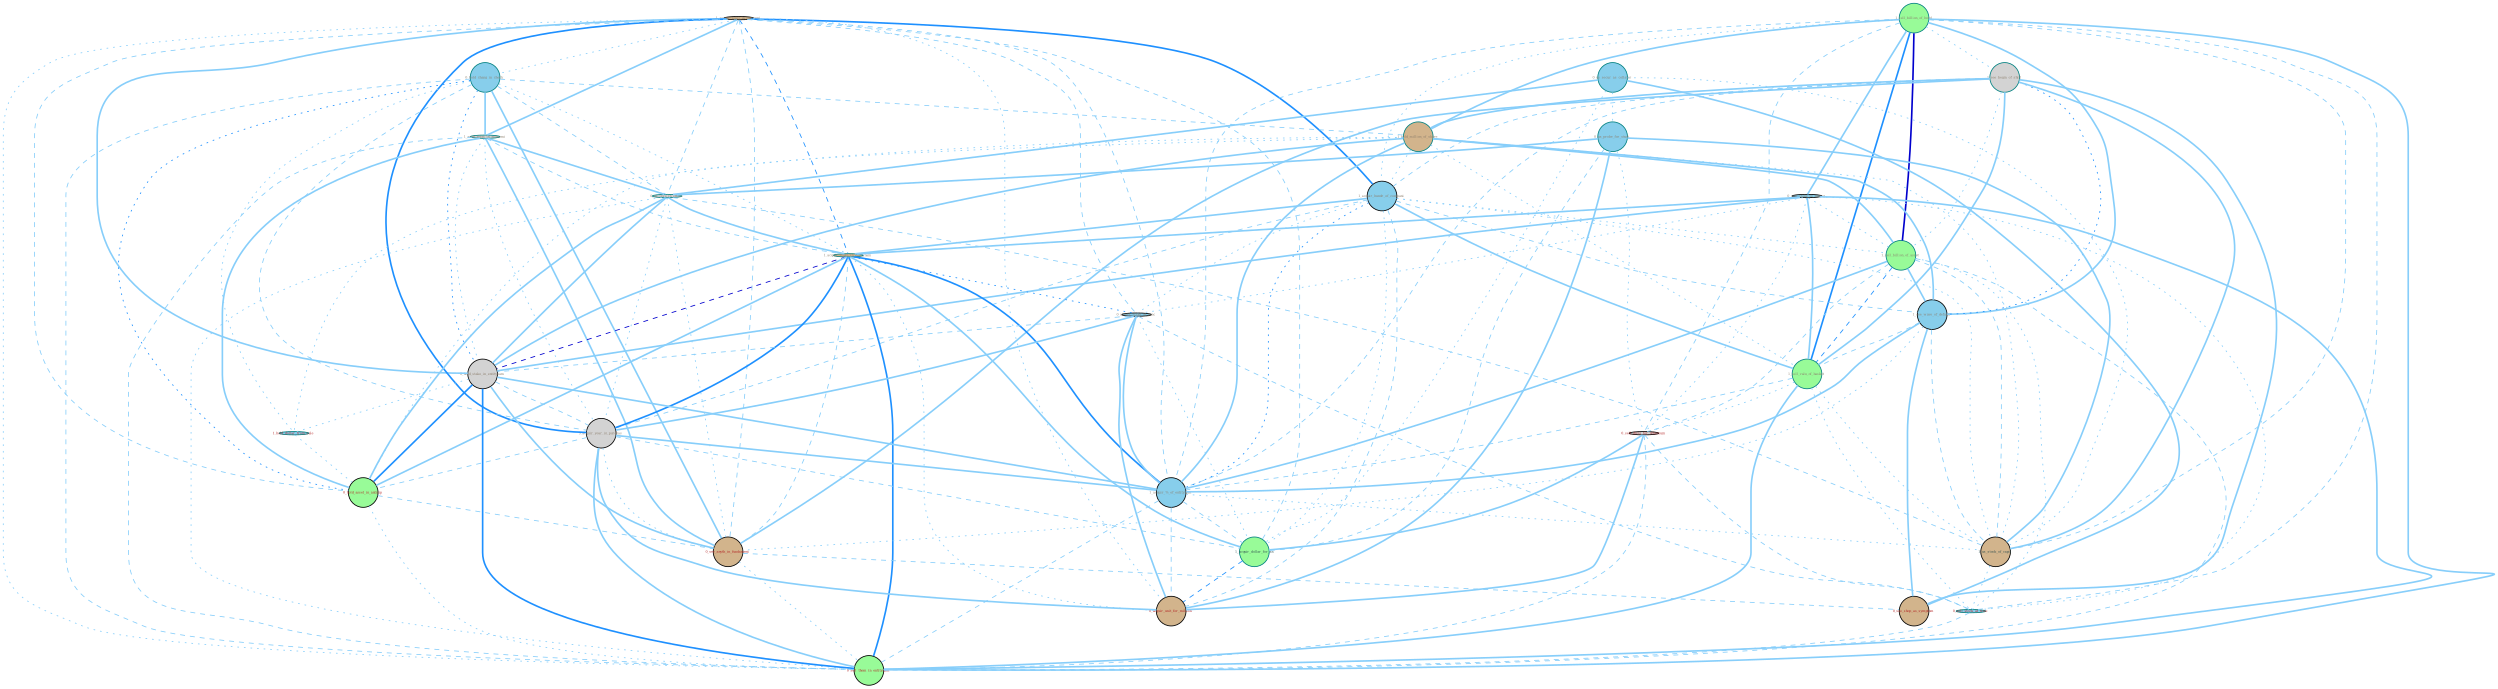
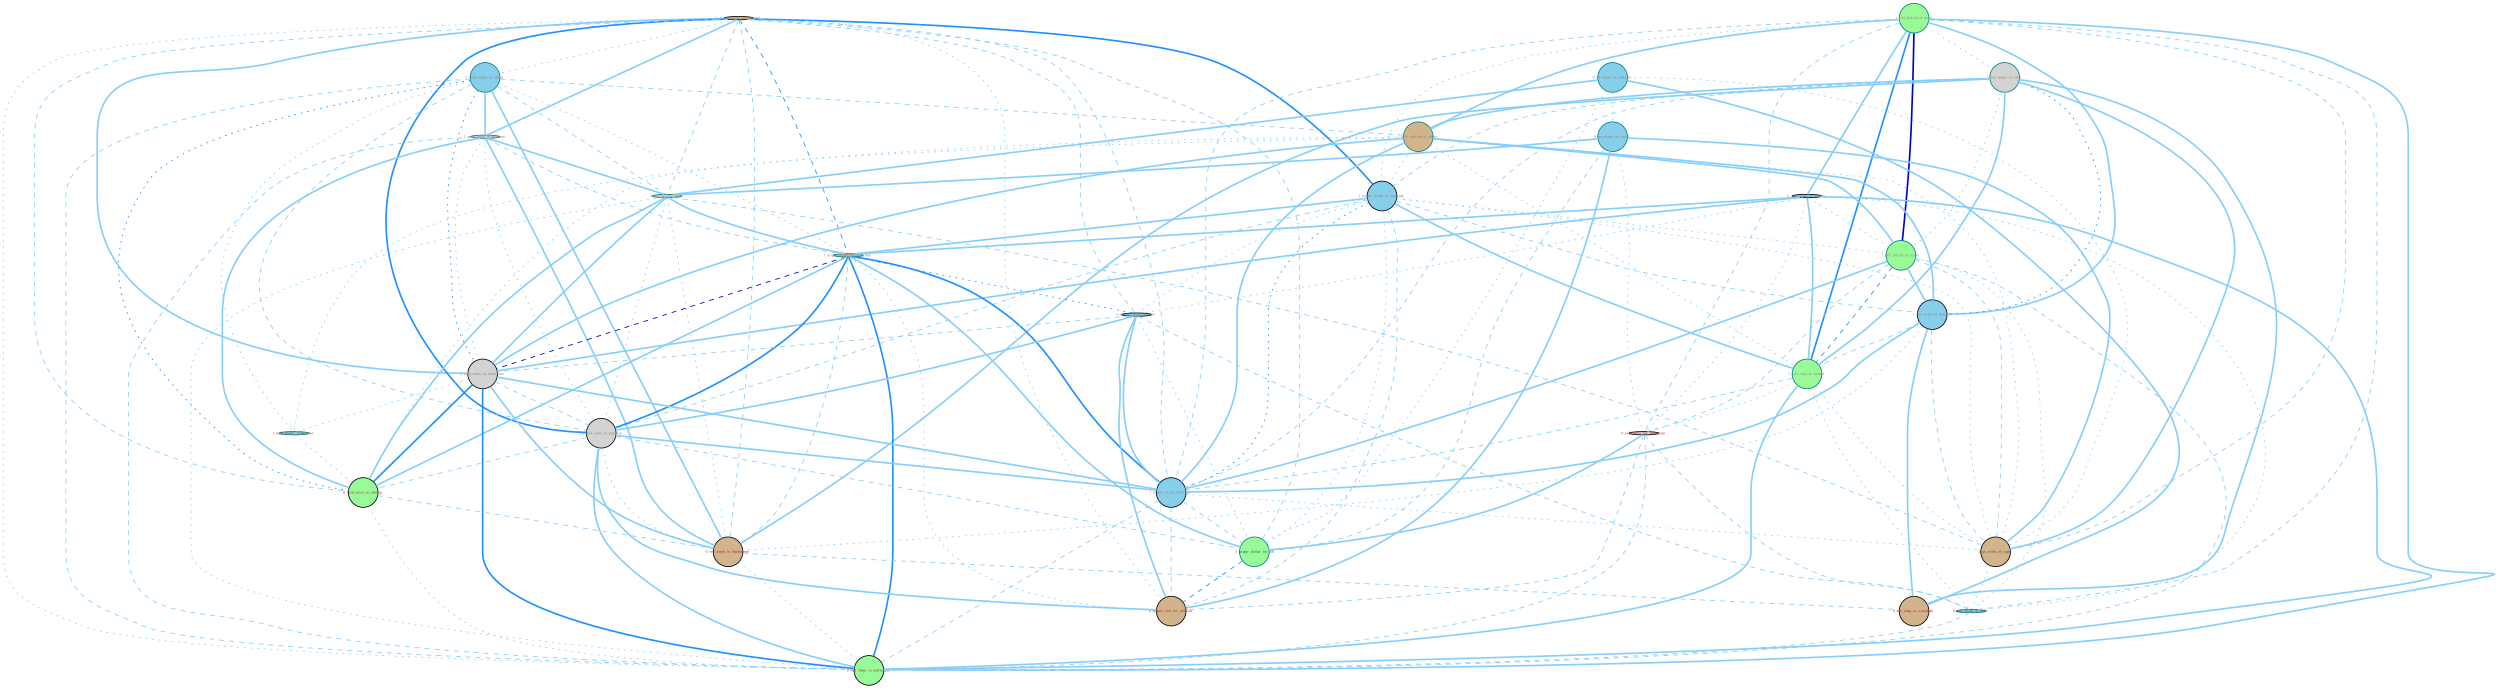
edge "0_sell_divis_for_othernum" -- "0_acquir_unit_for_million": style bold -> dashed
